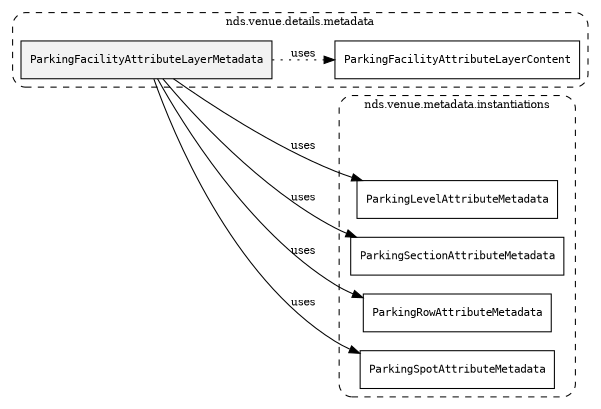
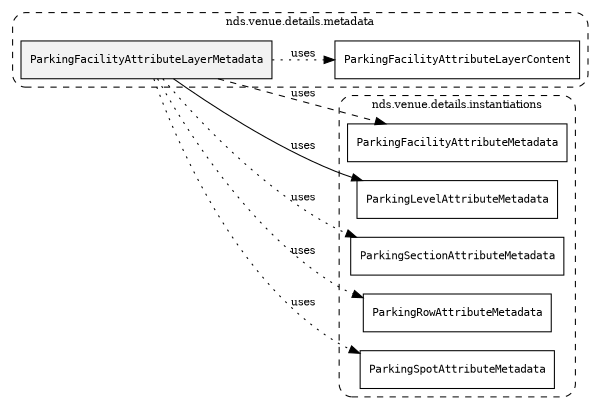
cluster "nds.venue.metadata.instantiations": label "nds.venue.metadata.instantiations" -> "nds.venue.details.instantiations"
node "ParkingFacilityAttributeMetadata": added
edge "ParkingFacilityAttributeLayerMetadata" -> "ParkingSectionAttributeMetadata": style solid -> dotted
edge "ParkingFacilityAttributeLayerMetadata" -> "ParkingRowAttributeMetadata": style solid -> dotted
edge "ParkingFacilityAttributeLayerMetadata" -> "ParkingSpotAttributeMetadata": style solid -> dotted
